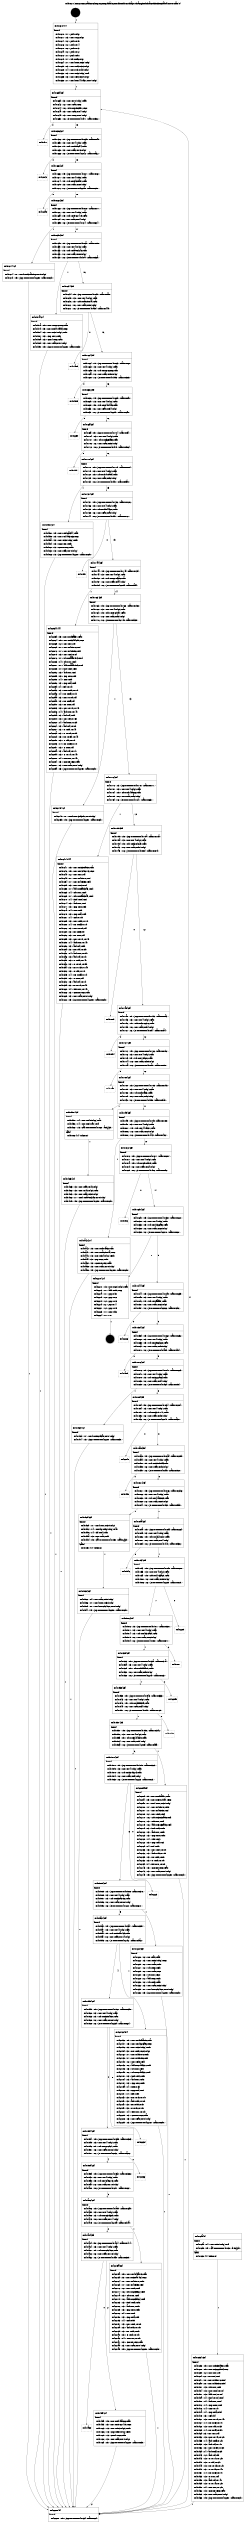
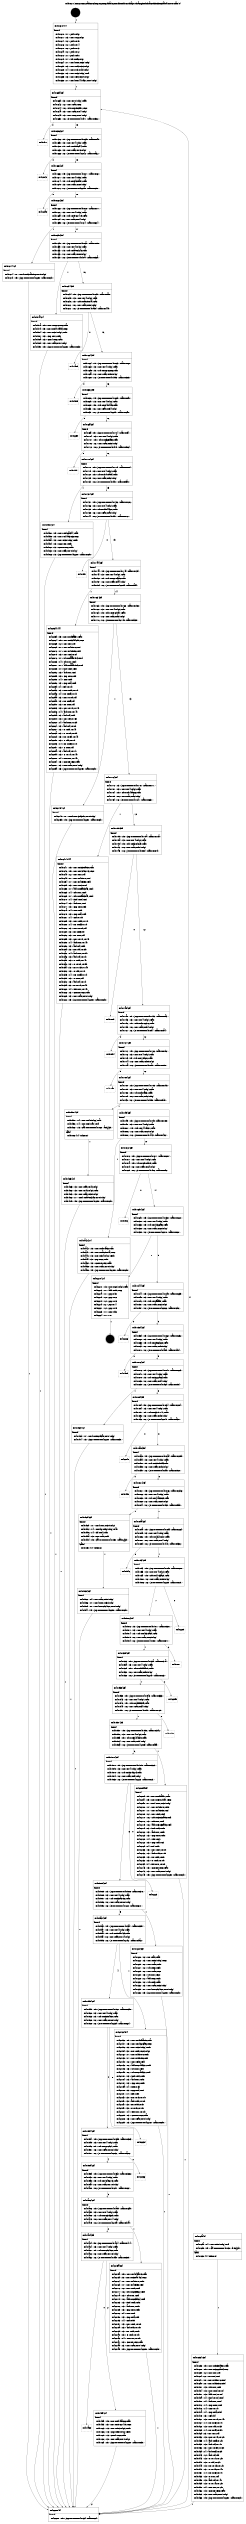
edge "0x4017e0 [25]" -> "0x4017f9 [25]": removed, label "11"
